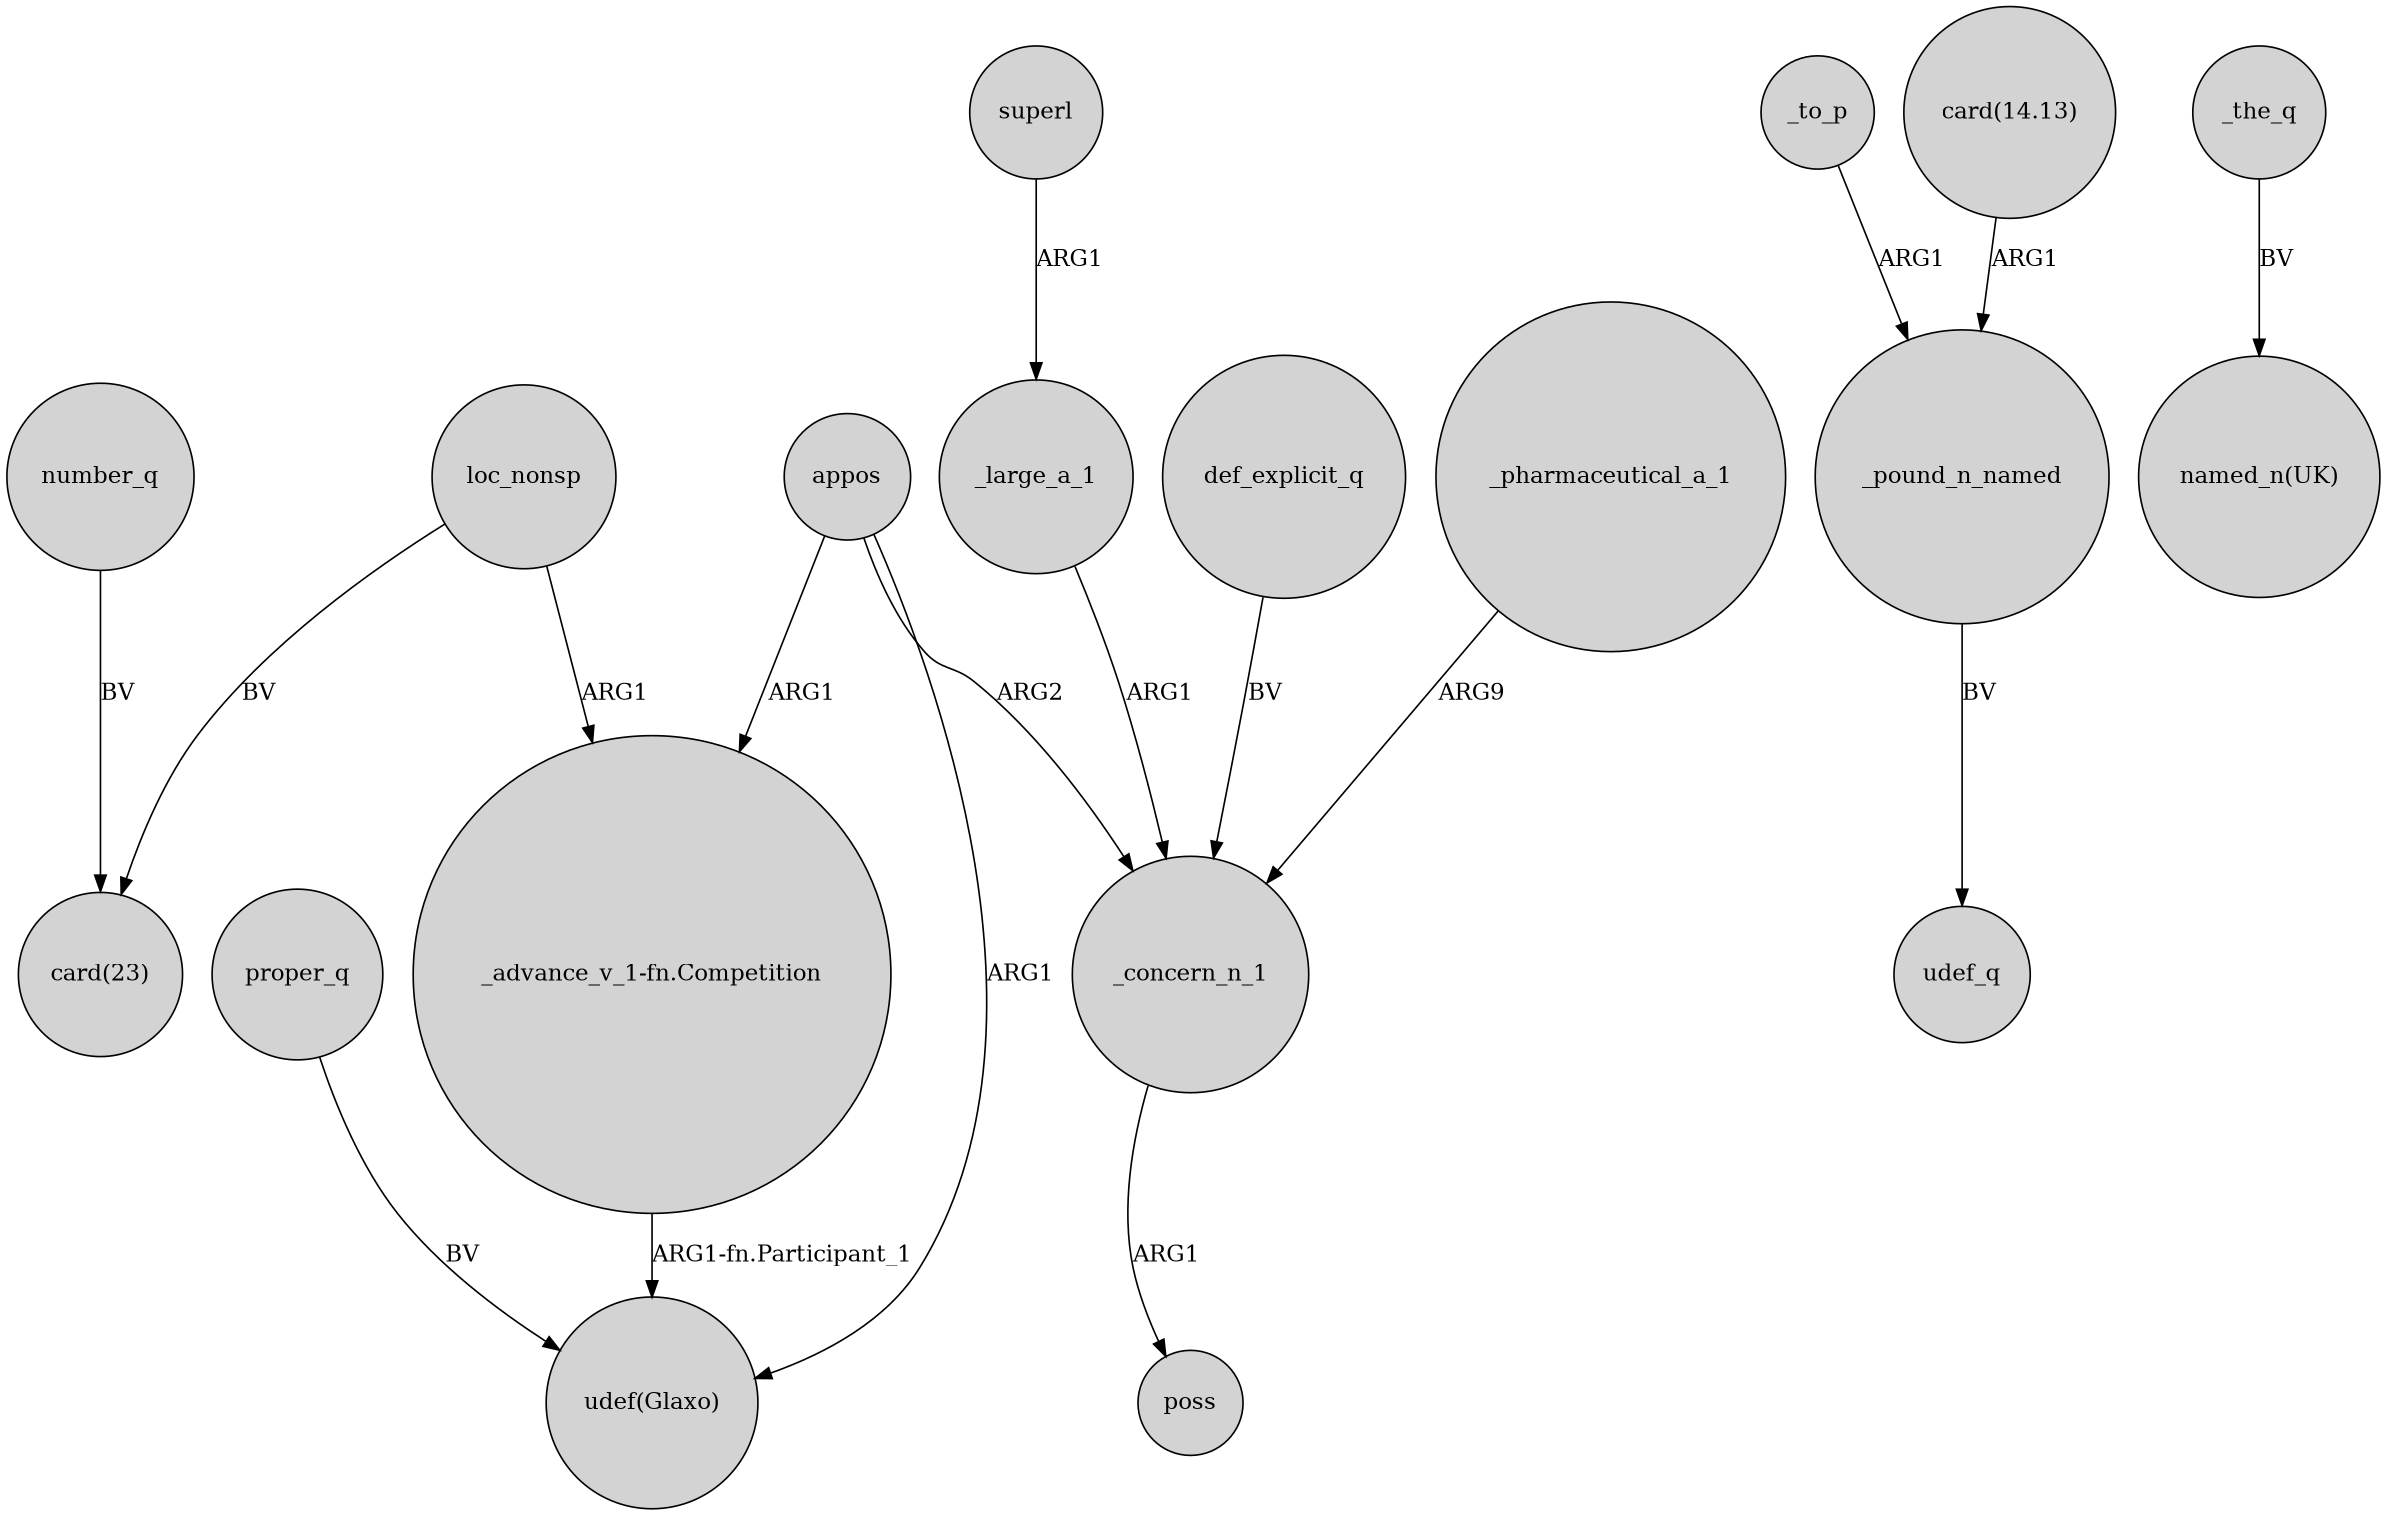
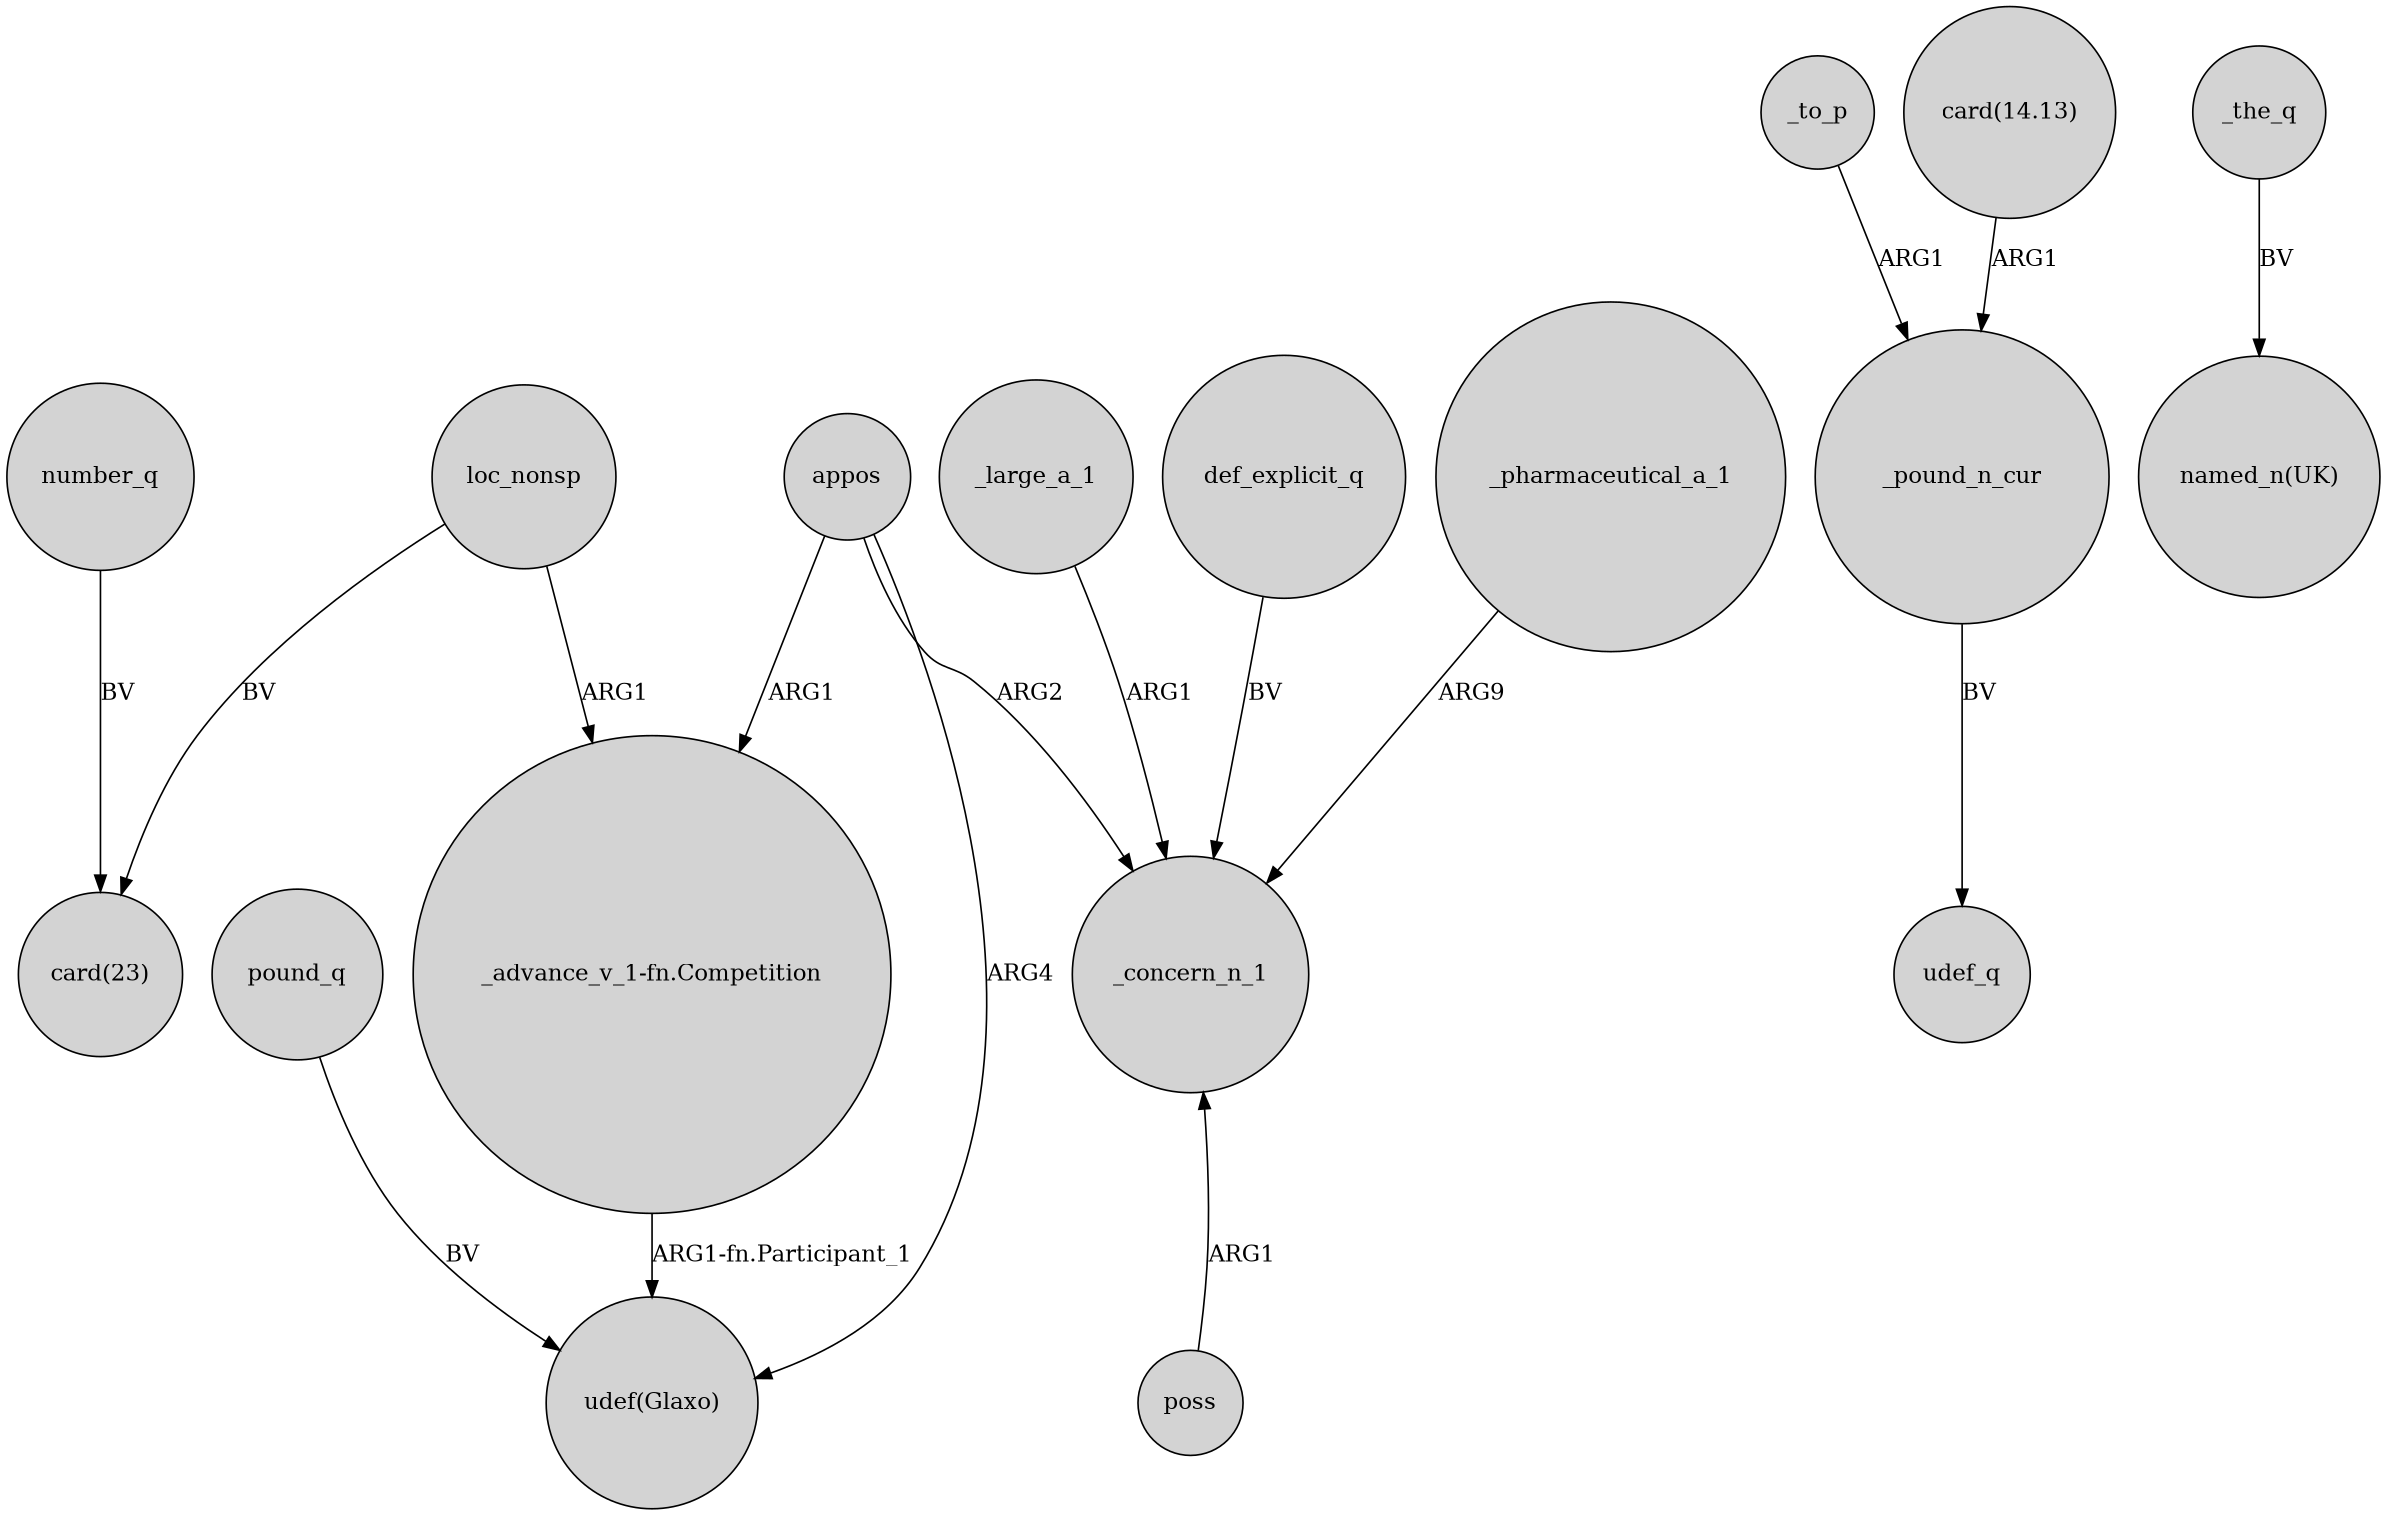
node "superl": removed
node "_pound_n_named": label "_pound_n_named" -> "_pound_n_cur"
node "proper_q": label "proper_q" -> "pound_q"
edge "appos" -> "udef(Glaxo)": label "ARG1" -> "ARG4"
edge "_concern_n_1" -> "poss": reversed
